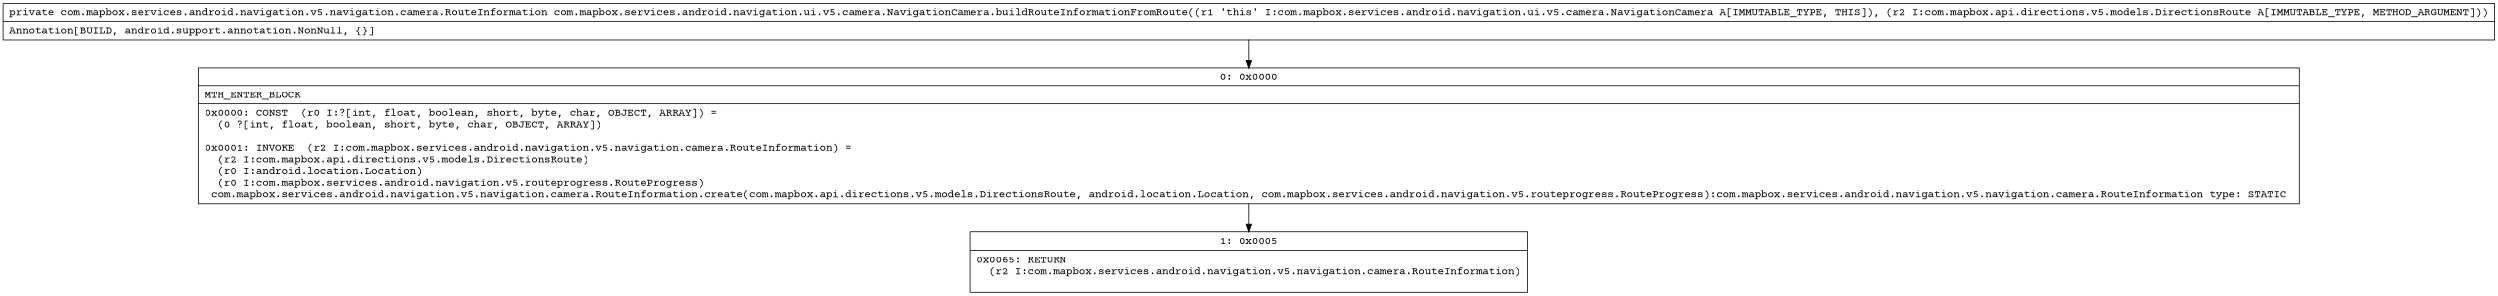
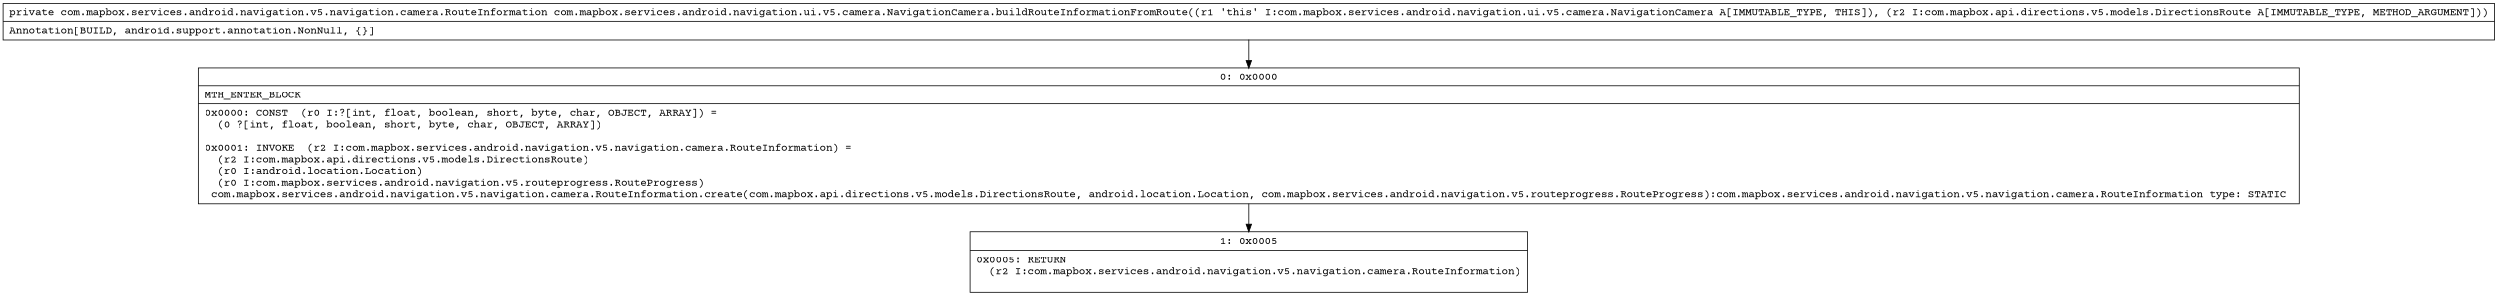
node "1: 0x0005": text "0x0065: RETURN" -> "0x0005: RETURN"
